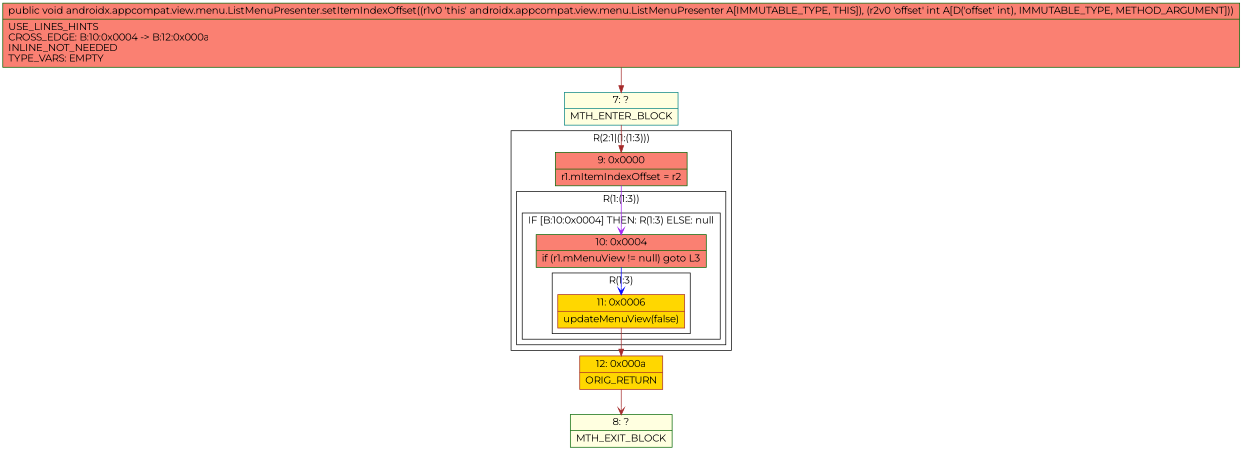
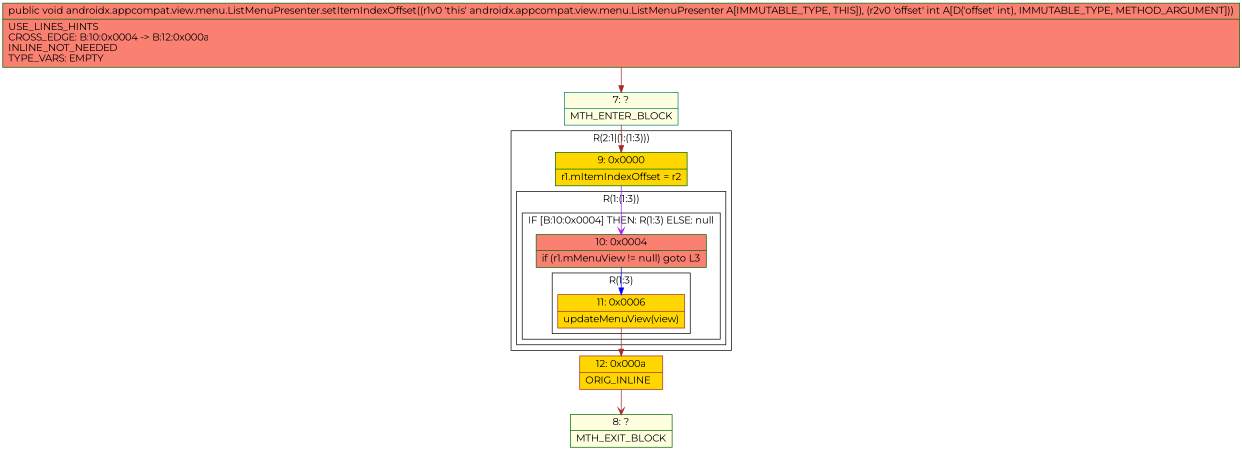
node "9: 0x0000": fillcolor salmon -> gold
edge "10: 0x0004" -> "11: 0x0006": arrowhead vee -> normal
node "11: 0x0006": text "updateMenuView(false)" -> "updateMenuView(view)"
node "12: 0x000a": text "ORIG_RETURN" -> "ORIG_INLINE"
